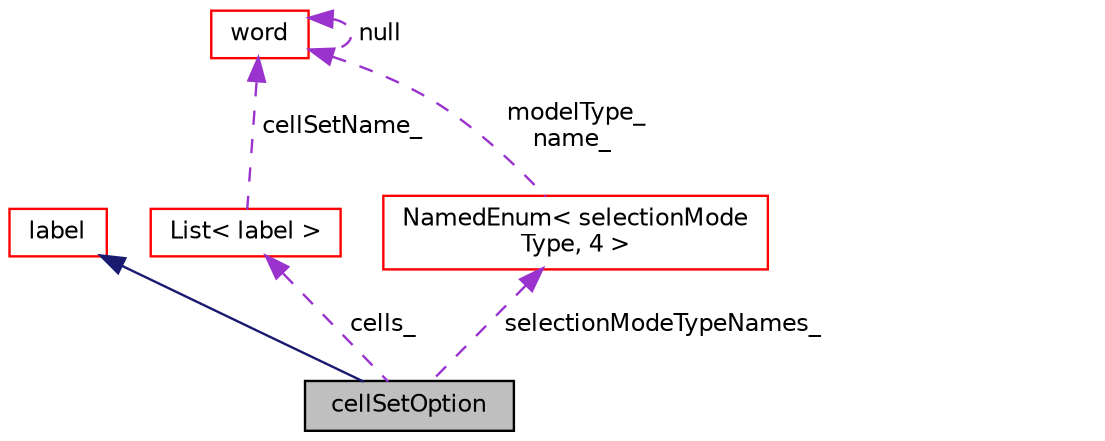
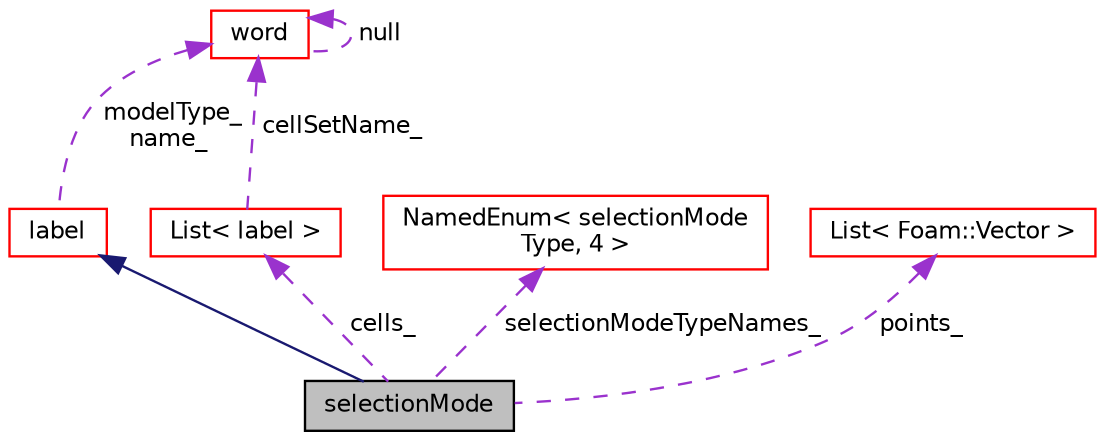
edge "NamedEnum< selectionMode Type, 4 >" -> "word": now "label" -> "word"
node "List< Foam::Vector >": added
node "cellSetOption": label "cellSetOption" -> "selectionMode"
